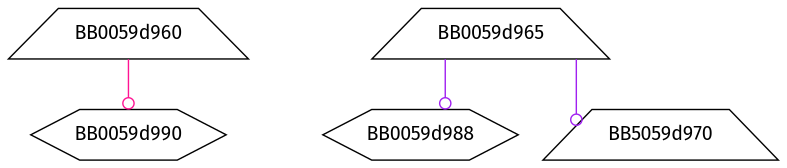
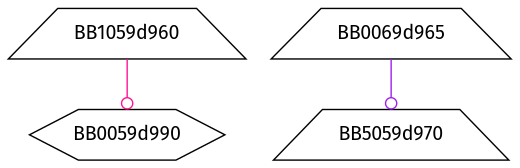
node "BB0059d960": label "BB0059d960" -> "BB1059d960"
node "BB0059d965": label "BB0059d965" -> "BB0069d965"
node "BB0059d988": removed
